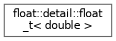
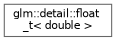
node "float::detail::float _t< double >": label "float::detail::float _t< double >" -> "glm::detail::float _t< double >"
